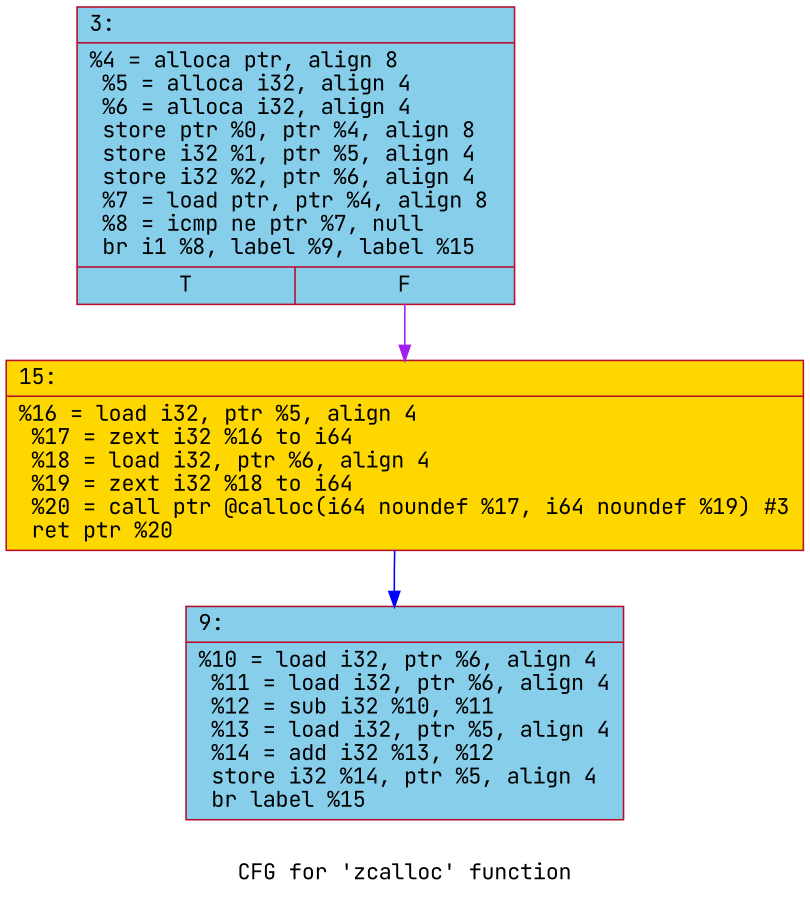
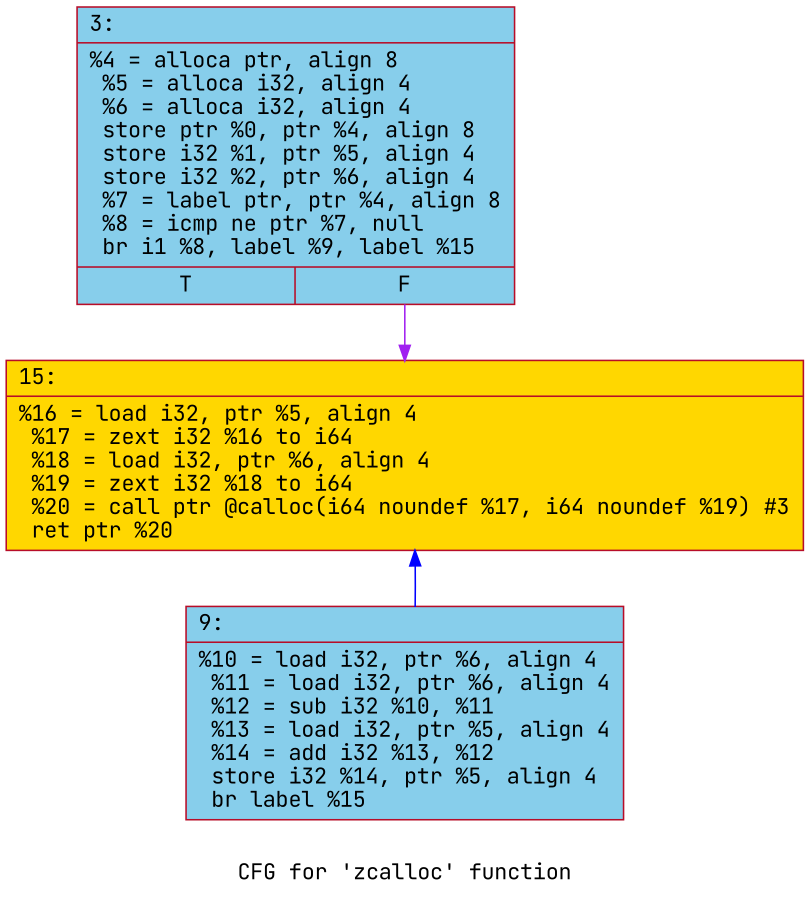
node "3:": text "%7 = load ptr, ptr %4, align 8" -> "%7 = label ptr, ptr %4, align 8"
edge "15:" -> "9:": reversed
